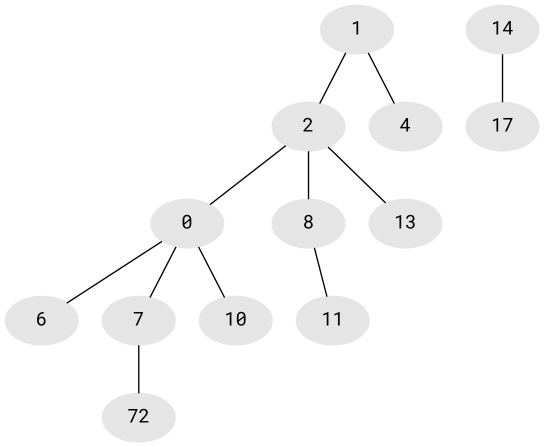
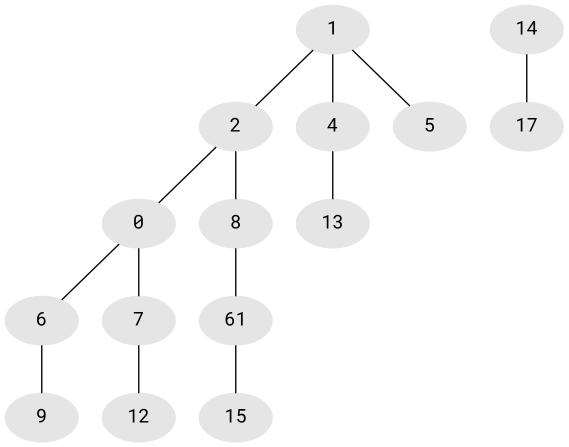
node "5": added
edge "2" -- "13": now "4" -- "13"
node "10": removed
node "11": label "11" -> "61"
node "9": added
node "72": label "72" -> "12"
node "15": added
